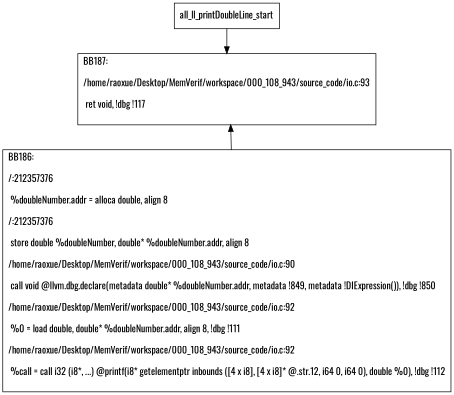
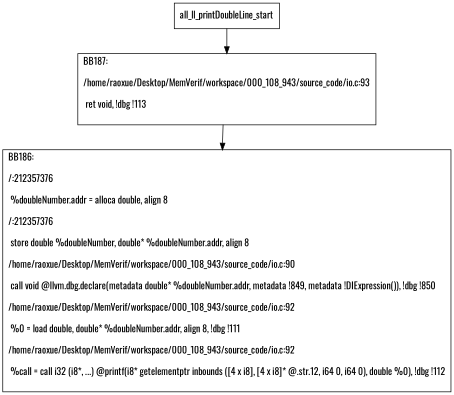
node "BB187:": text "ret void, !dbg !117" -> "ret void, !dbg !113"
edge "BB186:" -> "BB187:": reversed
